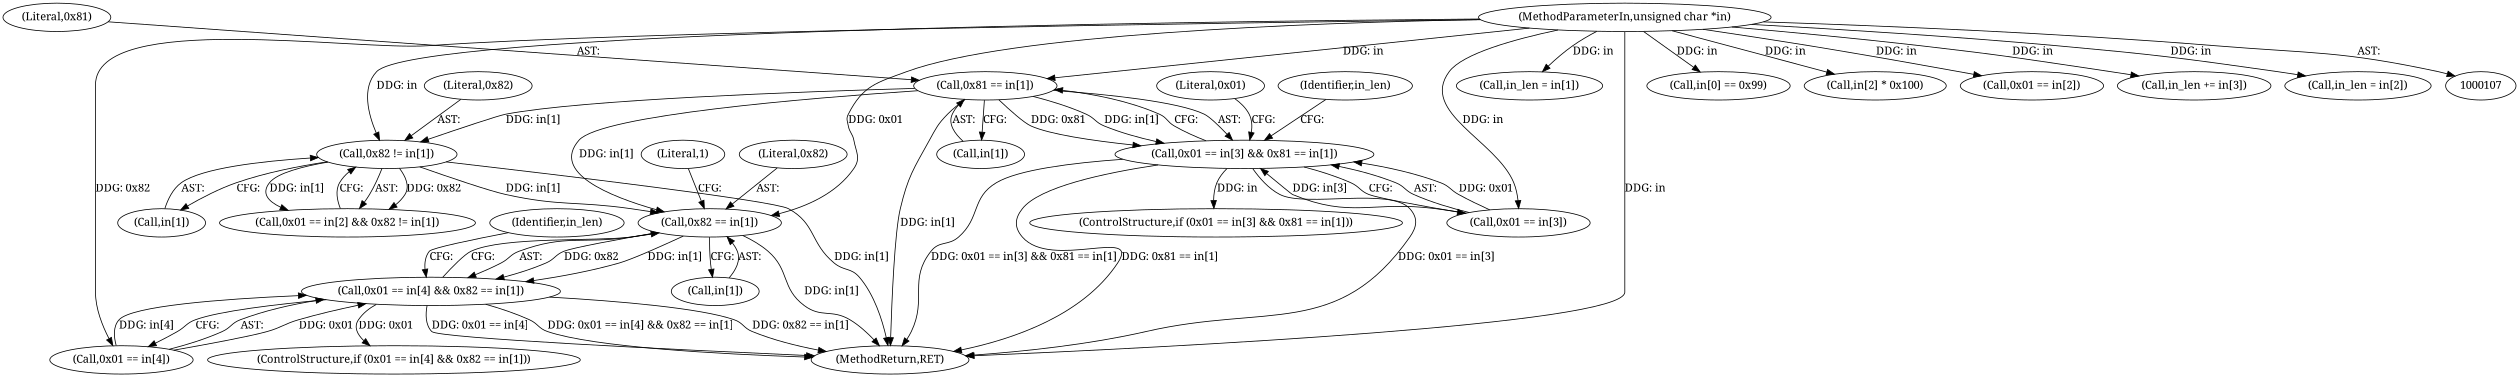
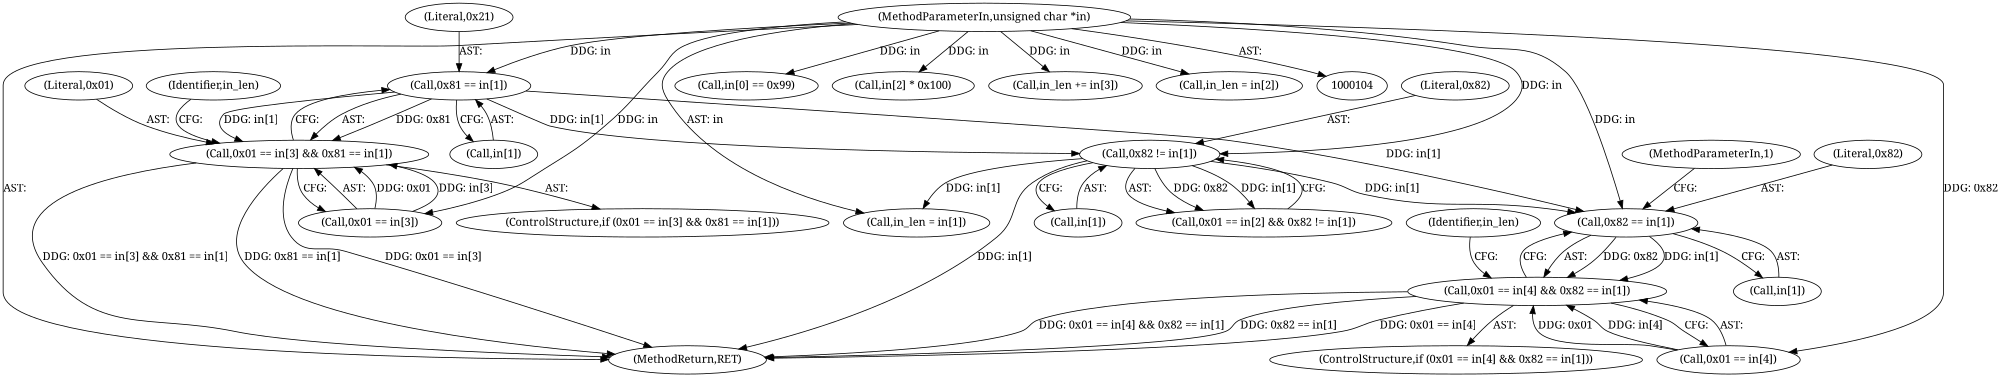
node "(Literal,0x81)": label "(Literal,0x81)" -> "(Literal,0x21)"
edge "(MethodParameterIn,unsigned char *in)" -> "(Call,in_len = in[1])": label "DDG: in" -> "AST: in"
node "(Call,0x01 == in[2])": removed
node "1000107": label "1000107" -> "1000104"
edge "(MethodParameterIn,unsigned char *in)" -> "(Call,0x82 == in[1])": label "DDG: 0x01" -> "DDG: in"
edge "(Literal,0x01)" -> "(Call,0x01 == in[3] && 0x81 == in[1])": label "CFG: " -> "AST: "
node "(Literal,1)": label "(Literal,1)" -> "(MethodParameterIn,1)"
edge "(Call,0x82 != in[1])" -> "(Call,in_len = in[1])": added, label "DDG: in[1]"
edge "(Call,0x01 == in[3] && 0x81 == in[1])" -> "(ControlStructure,if (0x01 == in[3] && 0x81 == in[1]))": label "DDG: in" -> "AST: "
edge "(MethodParameterIn,unsigned char *in)" -> "(MethodReturn,RET)": label "DDG: in" -> "AST: "
edge "(Call,0x81 == in[1])" -> "(MethodReturn,RET)": removed, label "DDG: in[1]"
edge "(Call,0x82 == in[1])" -> "(MethodReturn,RET)": removed, label "DDG: in[1]"
edge "(Call,0x01 == in[4] && 0x82 == in[1])" -> "(ControlStructure,if (0x01 == in[4] && 0x82 == in[1]))": label "DDG: 0x01" -> "AST: "
